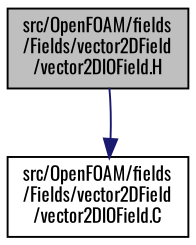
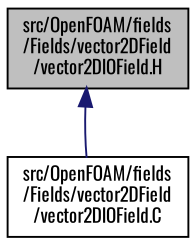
edge "src/OpenFOAM/fields /Fields/vector2DField /vector2DIOField.H" -> "src/OpenFOAM/fields /Fields/vector2DField /vector2DIOField.C": reversed
